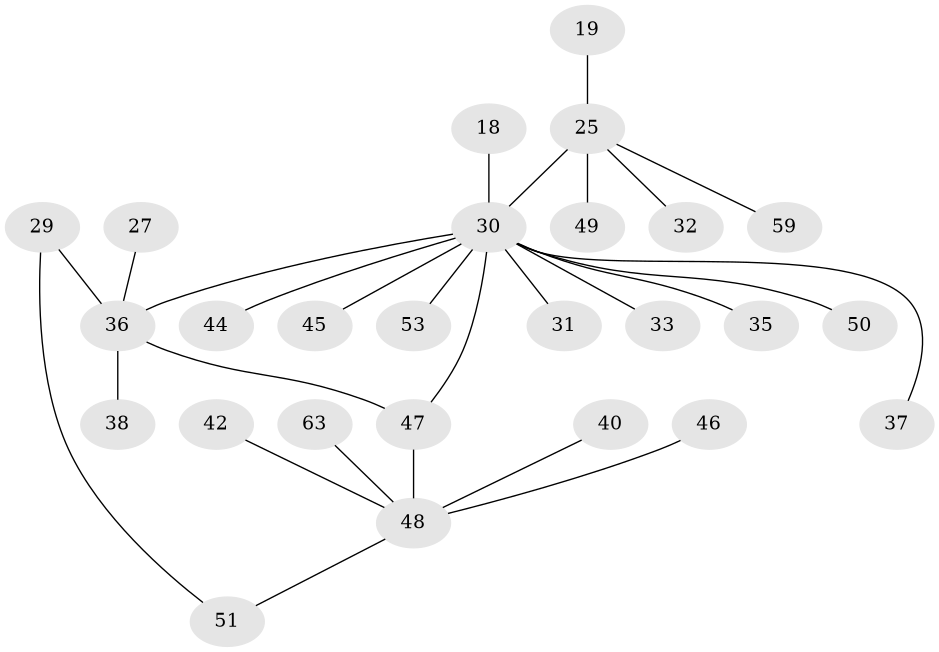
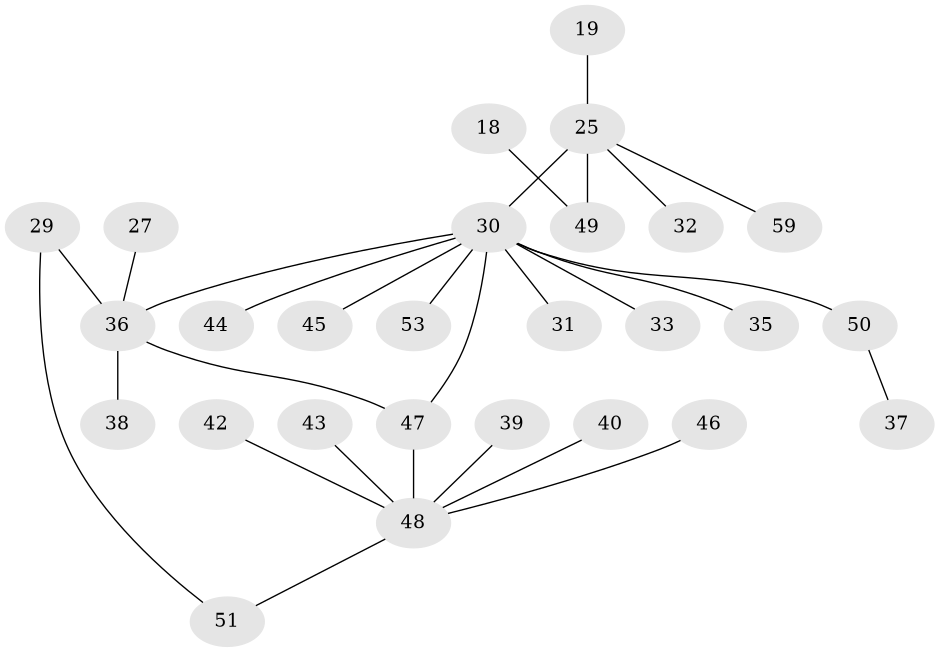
edge "18" -- "30": now "18" -- "49"
edge "30" -- "37": now "50" -- "37"
node "63": label "63" -> "43"
node "39": added
